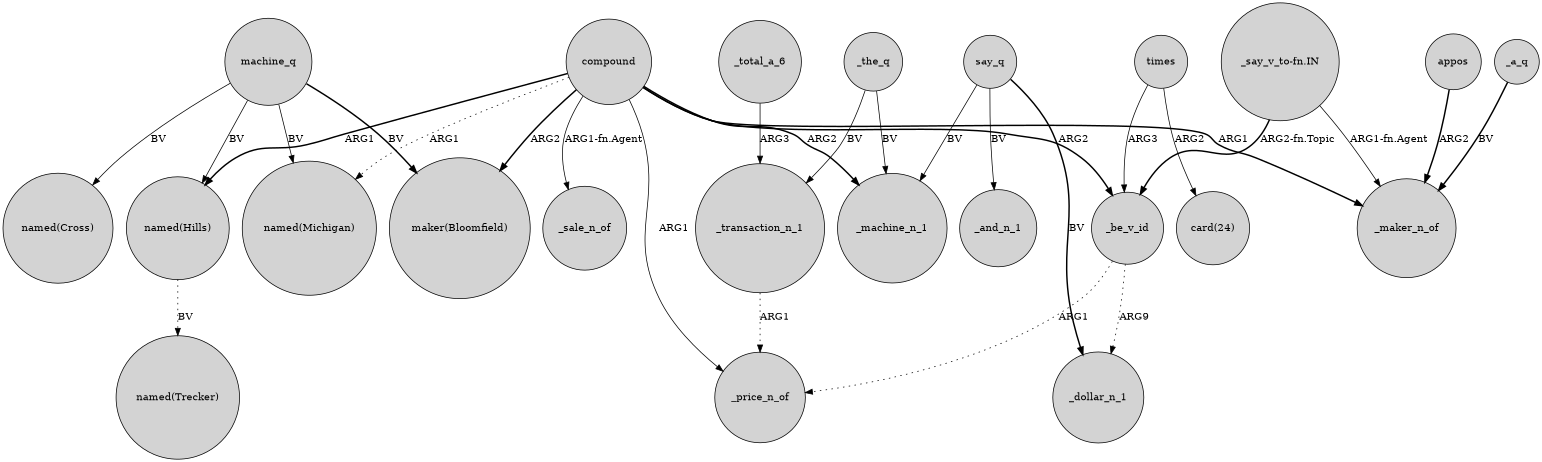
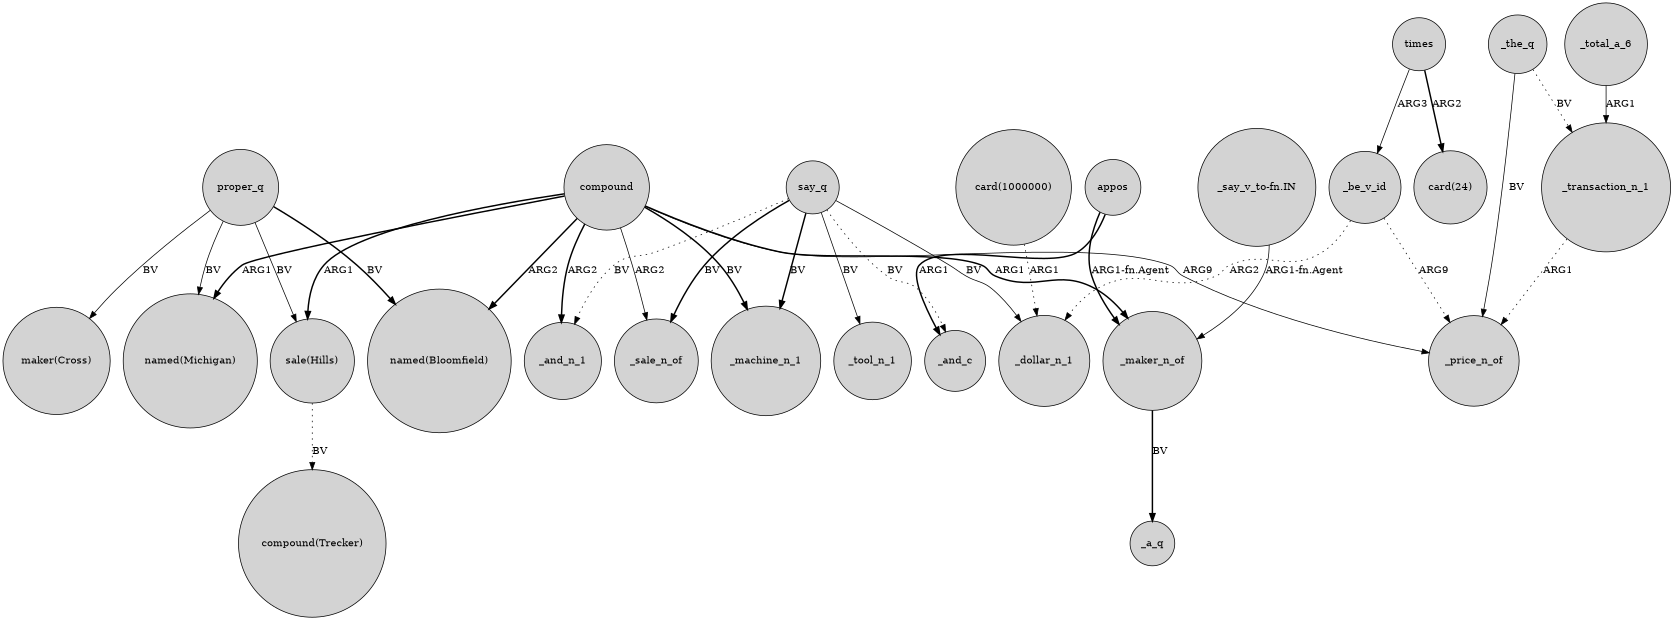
node "machine_q": label "machine_q" -> "proper_q"
edge "compound" -> "named(Michigan)": style dotted -> bold
edge "compound" -> "_be_v_id": now "compound" -> "_and_n_1"
edge "_the_q" -> "_machine_n_1": now "_the_q" -> "_price_n_of"
edge "say_q" -> "_machine_n_1": style solid -> bold
edge "_a_q" -> "_maker_n_of": reversed
edge "_the_q" -> "_transaction_n_1": style solid -> dotted
edge "say_q" -> "_and_n_1": style solid -> dotted
edge "compound" -> "_sale_n_of": label "ARG1-fn.Agent" -> "ARG2"
edge "_total_a_6" -> "_transaction_n_1": label "ARG3" -> "ARG1"
edge "compound" -> "_machine_n_1": label "ARG2" -> "BV"
edge "appos" -> "_maker_n_of": label "ARG2" -> "ARG1-fn.Agent"
edge "times" -> "card(24)": style solid -> bold
edge "_say_v_to-fn.IN" -> "_be_v_id": removed, label "ARG2-fn.Topic"
node "card(1000000)": added
edge "say_q" -> "_dollar_n_1": style bold -> solid
node "named(Cross)": label "named(Cross)" -> "maker(Cross)"
node "named(Hills)": label "named(Hills)" -> "sale(Hills)"
node "maker(Bloomfield)": label "maker(Bloomfield)" -> "named(Bloomfield)"
edge "compound" -> "_price_n_of": label "ARG1" -> "ARG9"
edge "say_q" -> "_sale_n_of": added, label "BV"
edge "_be_v_id" -> "_price_n_of": label "ARG1" -> "ARG9"
edge "_be_v_id" -> "_dollar_n_1": label "ARG9" -> "ARG2"
node "_tool_n_1": added
node "_and_c": added
node "named(Trecker)": label "named(Trecker)" -> "compound(Trecker)"
